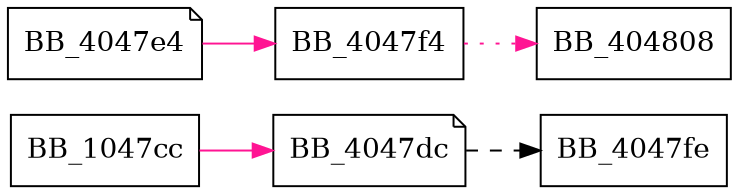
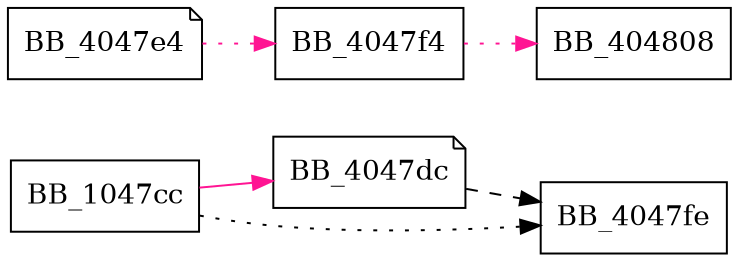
edge "BB_4047e4" -> "BB_4047f4": style solid -> dotted
edge "BB_1047cc" -> "BB_4047fe": added
